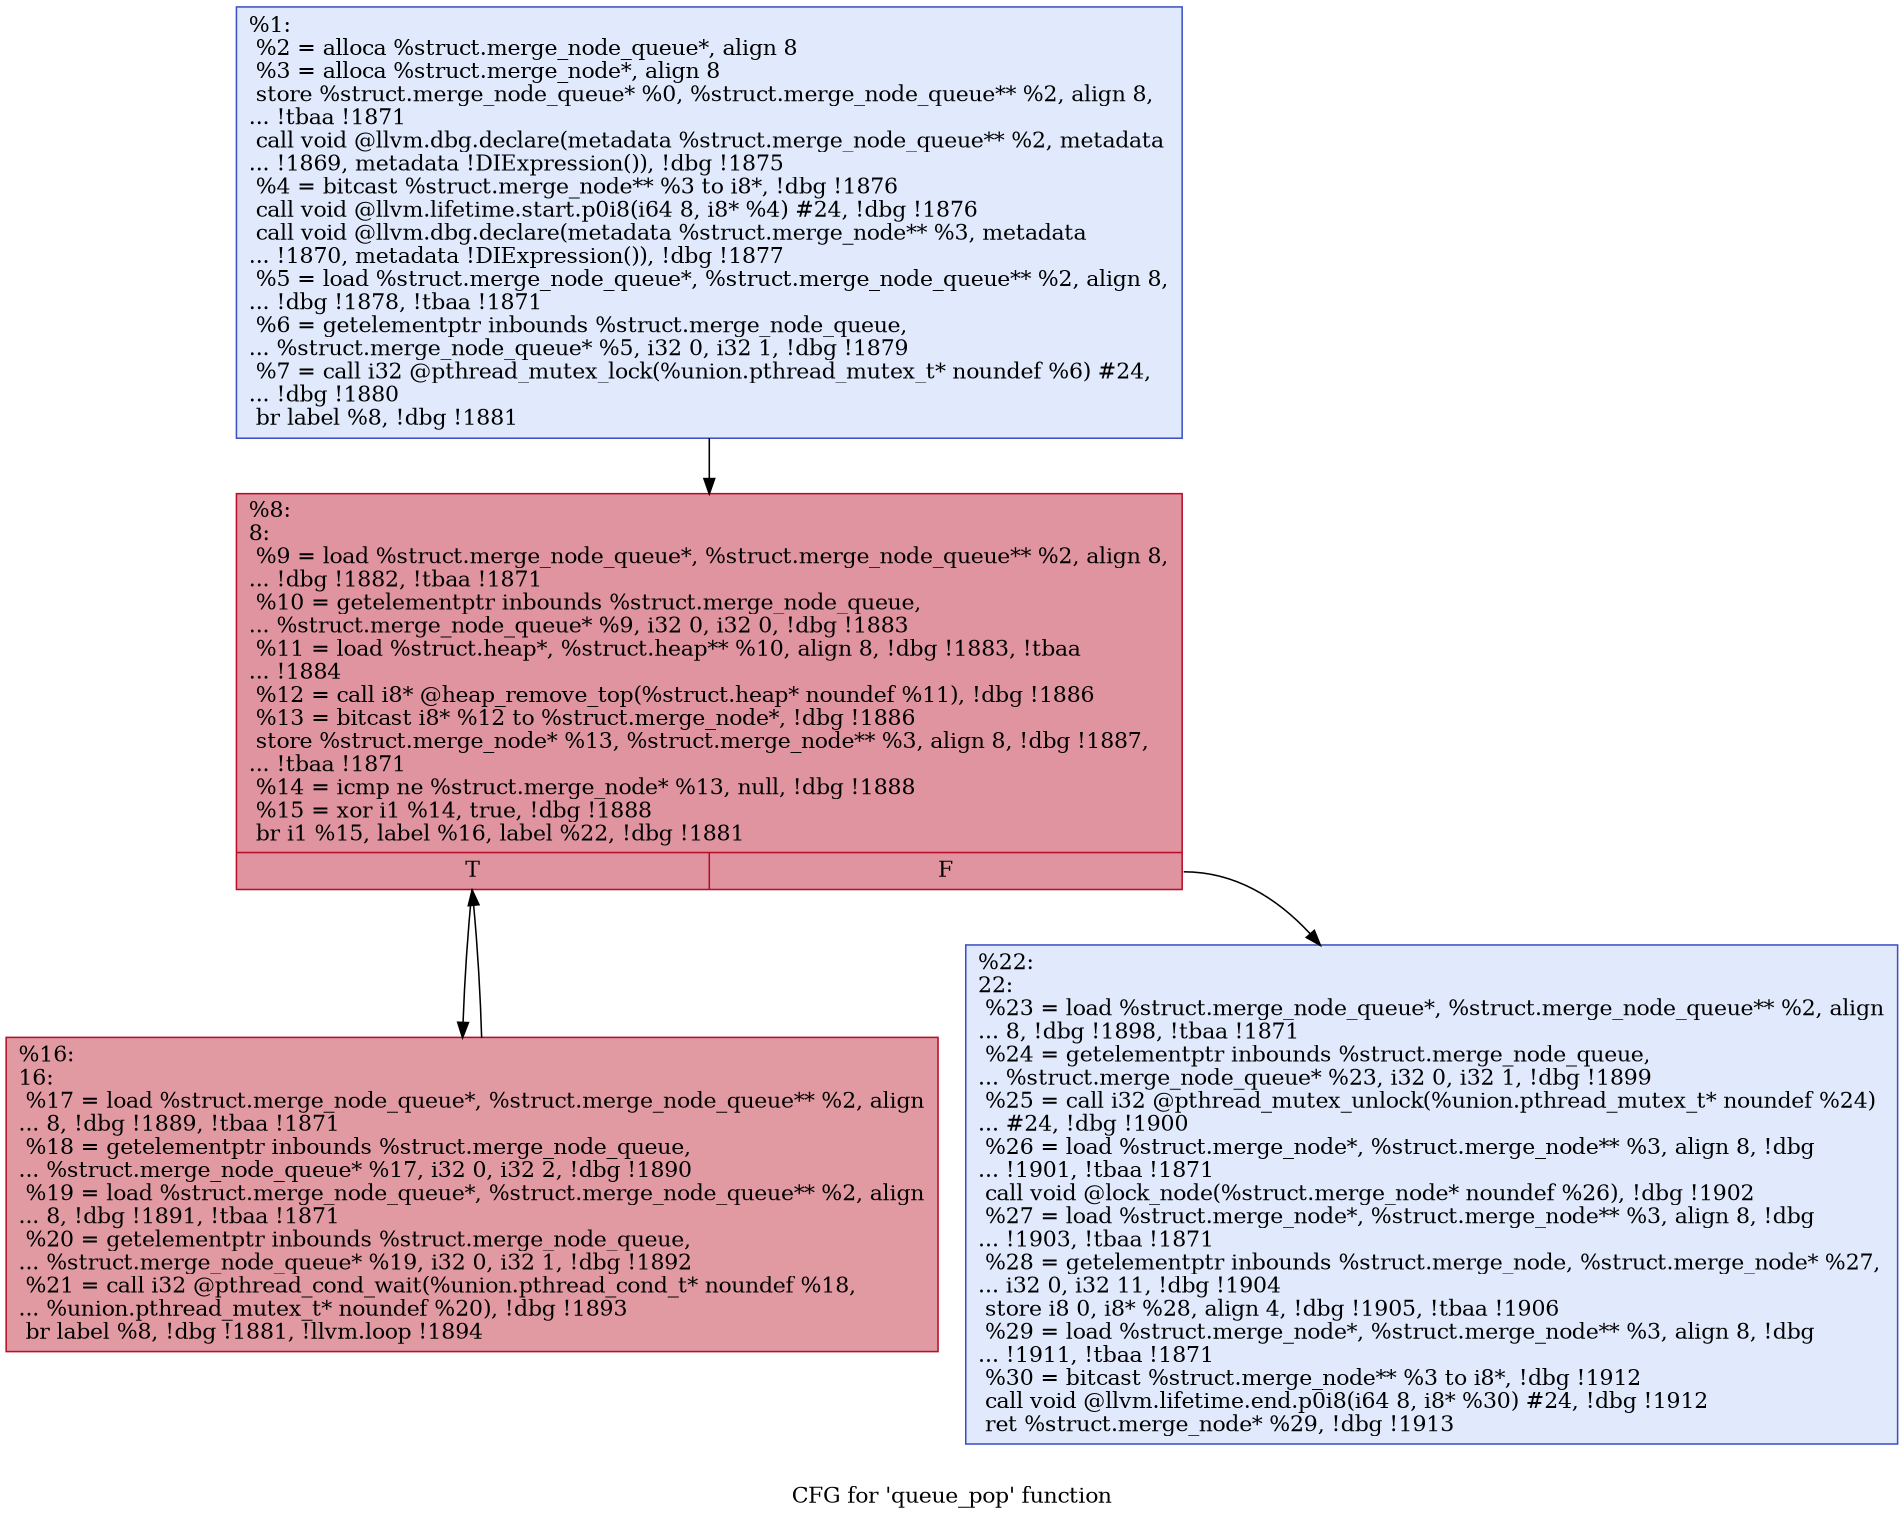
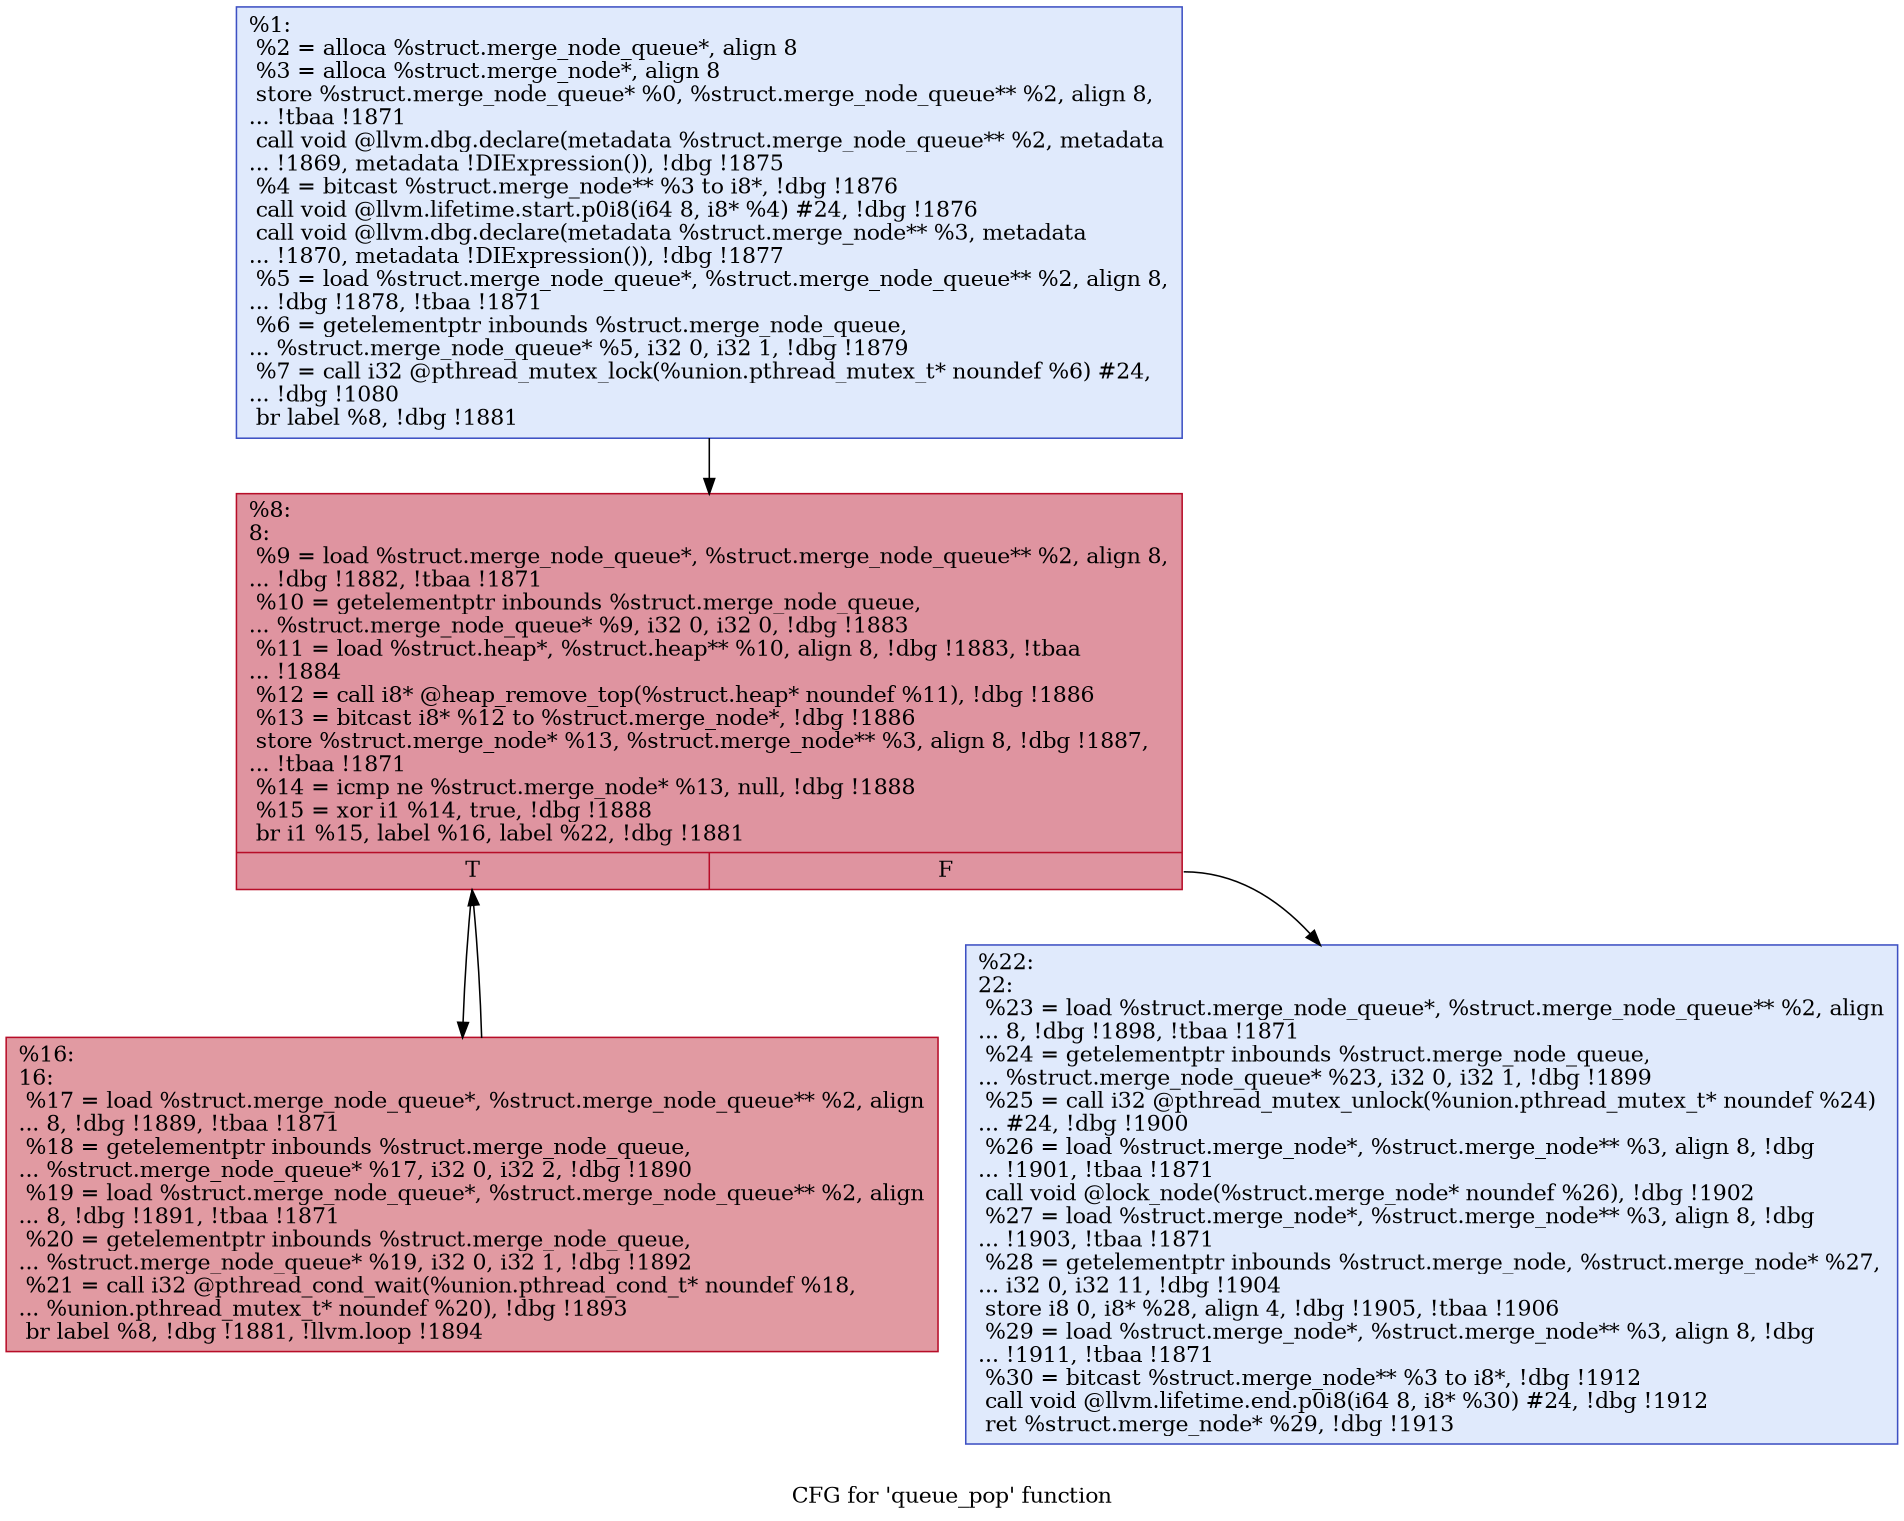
node "%1:": text "... !dbg !1880" -> "... !dbg !1080"
